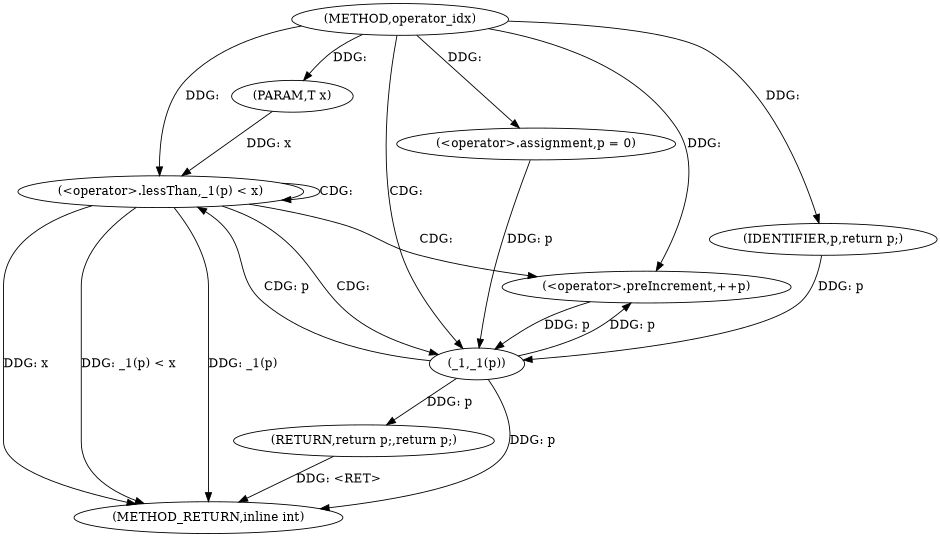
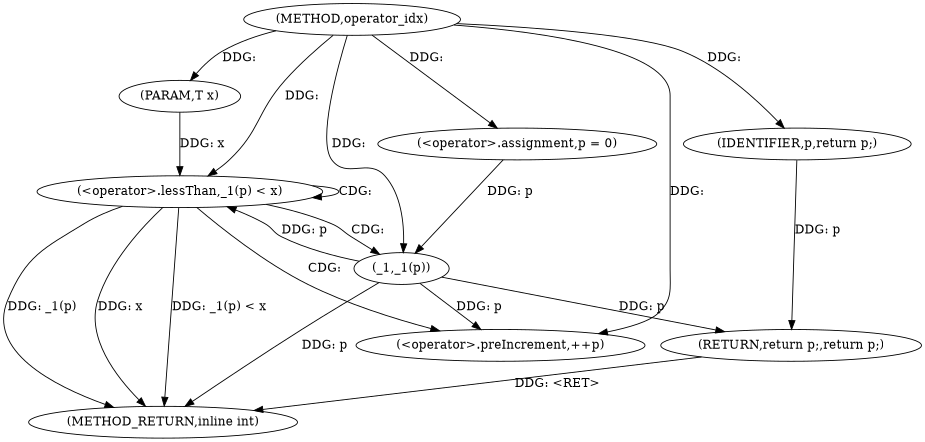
edge "(METHOD,operator_idx)" -> "(_1,_1(p))": label "CDG: " -> "DDG: "
edge "(_1,_1(p))" -> "(<operator>.lessThan,_1(p) < x)": label "CDG: p" -> "DDG: p"
edge "(<operator>.preIncrement,++p)" -> "(_1,_1(p))": removed, label "DDG: p"
edge "(IDENTIFIER,p,return p;)" -> "(_1,_1(p))": now "(IDENTIFIER,p,return p;)" -> "(RETURN,return p;,return p;)"
